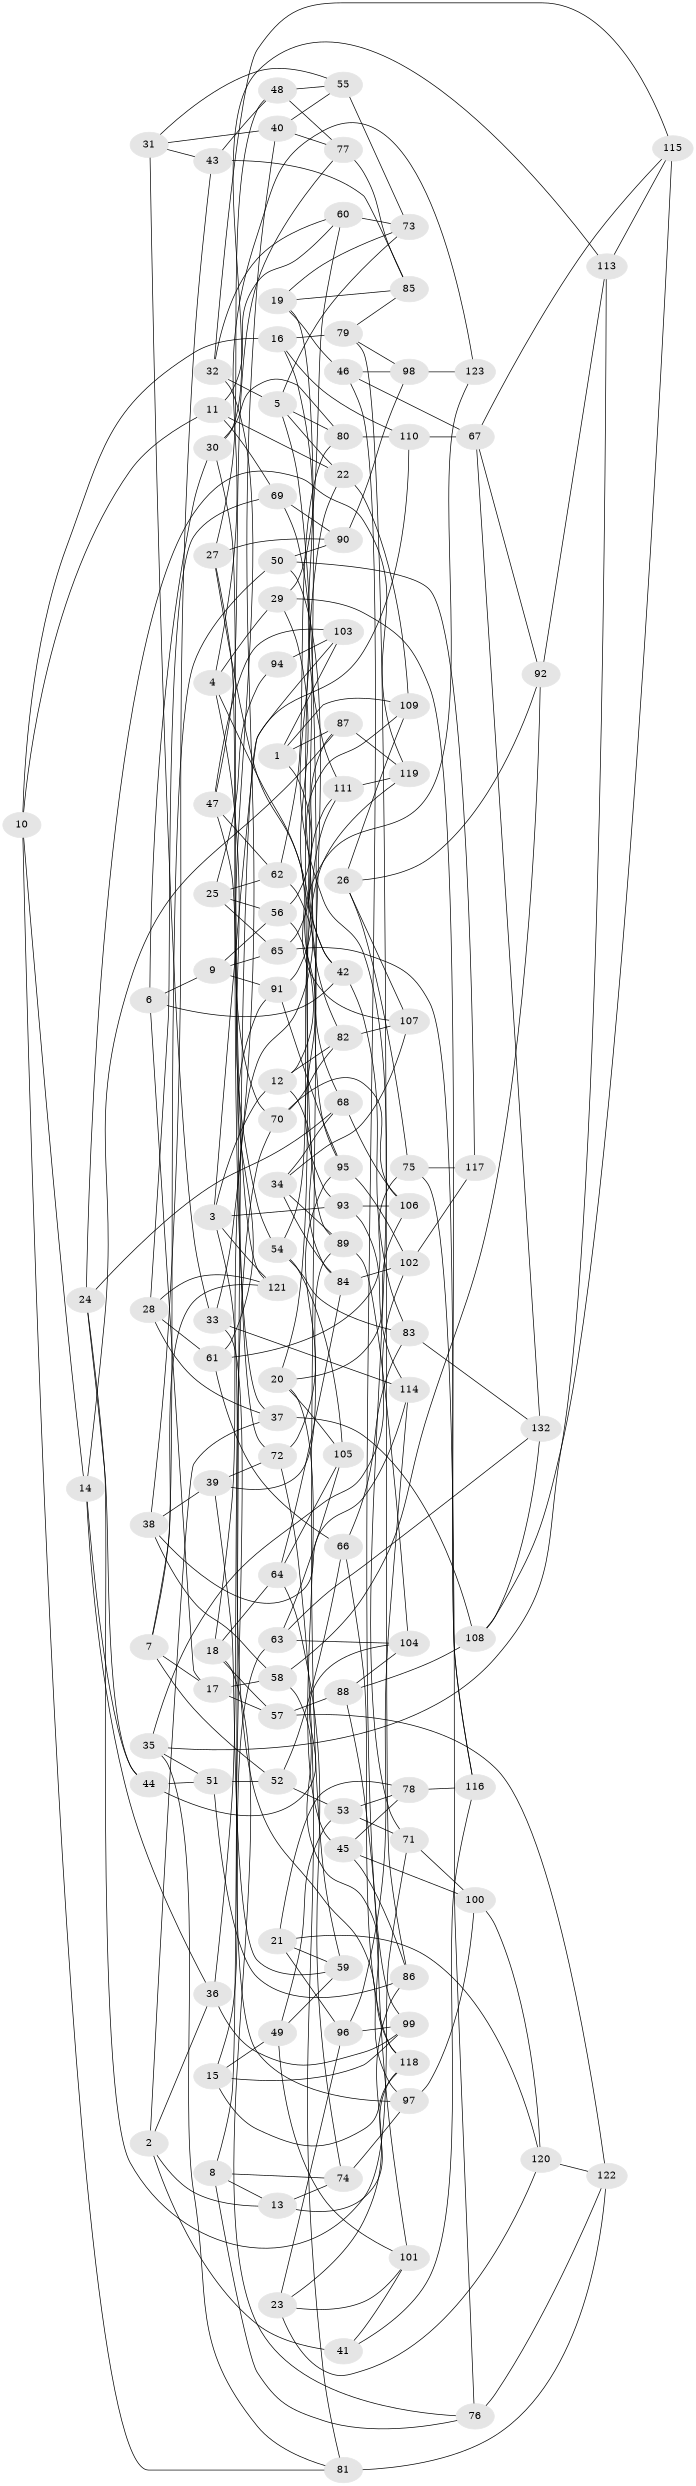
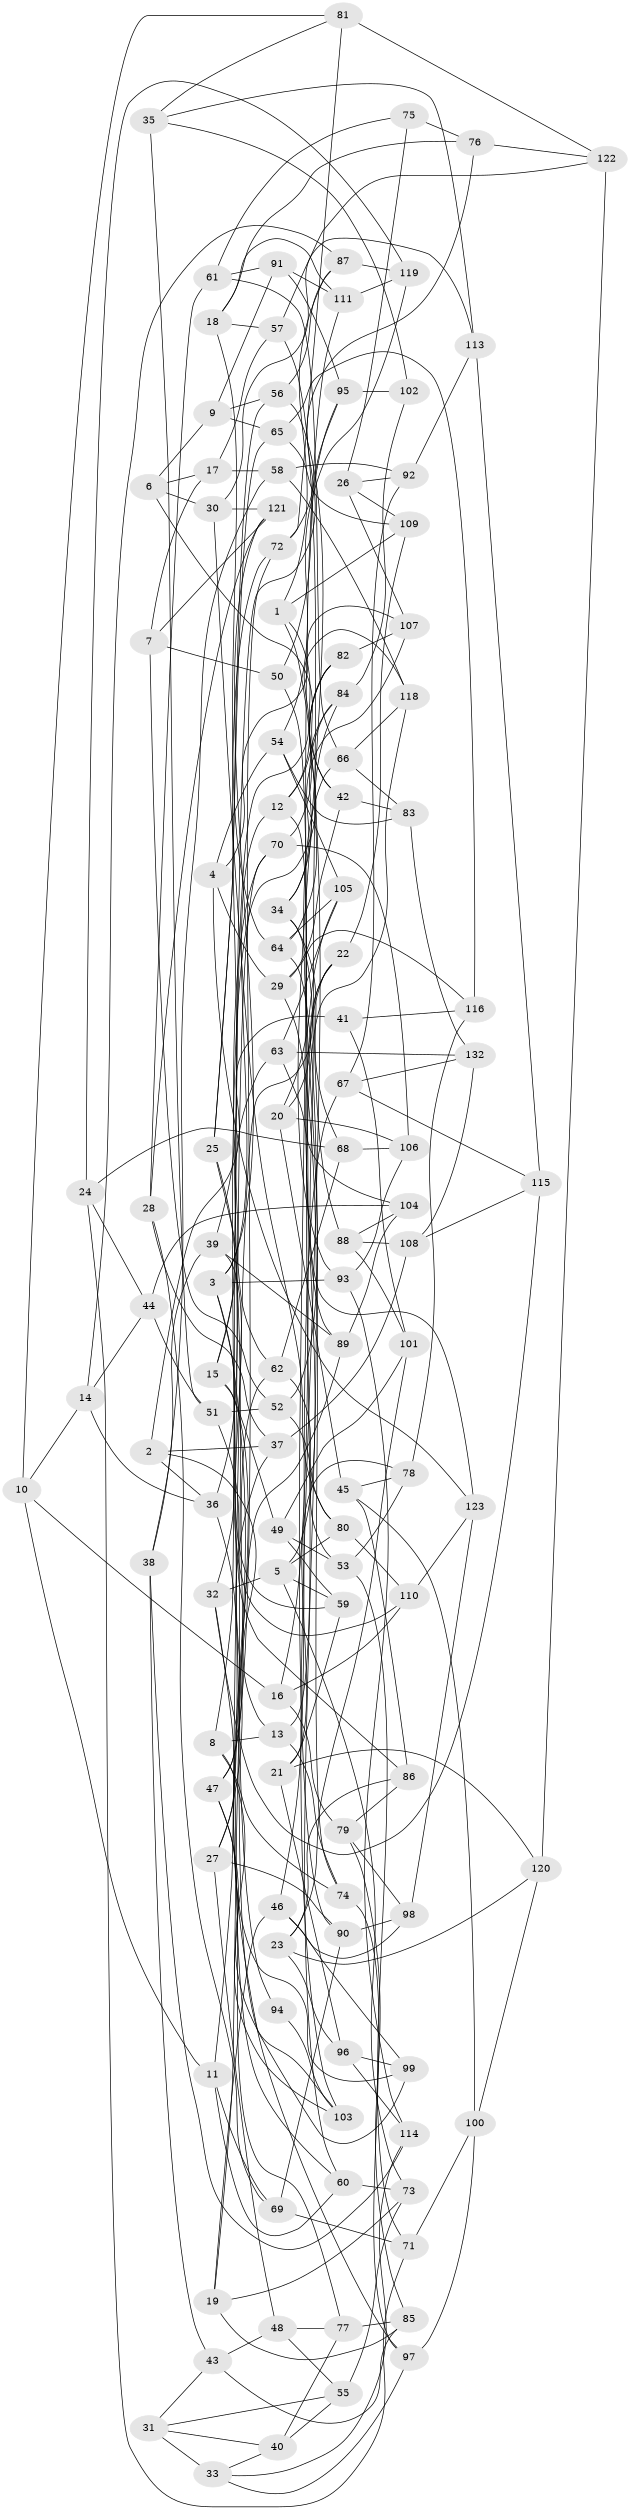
edge "110" -- "67": now "110" -- "123"
node "117": removed
